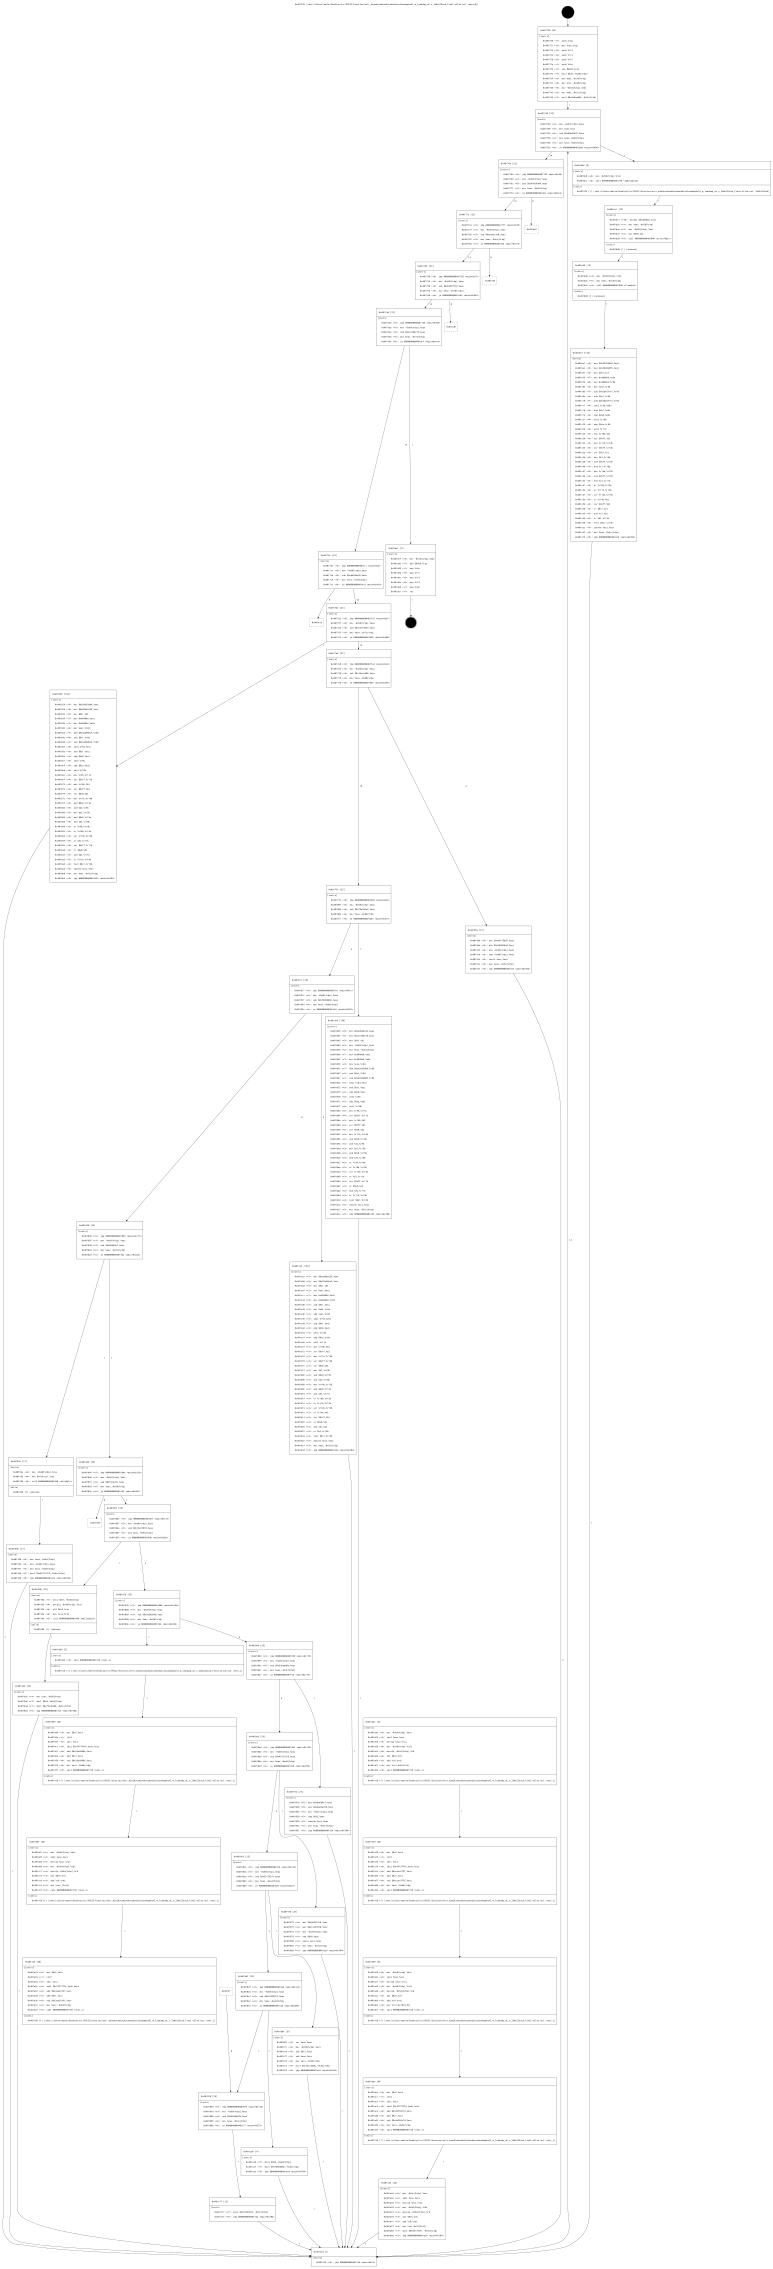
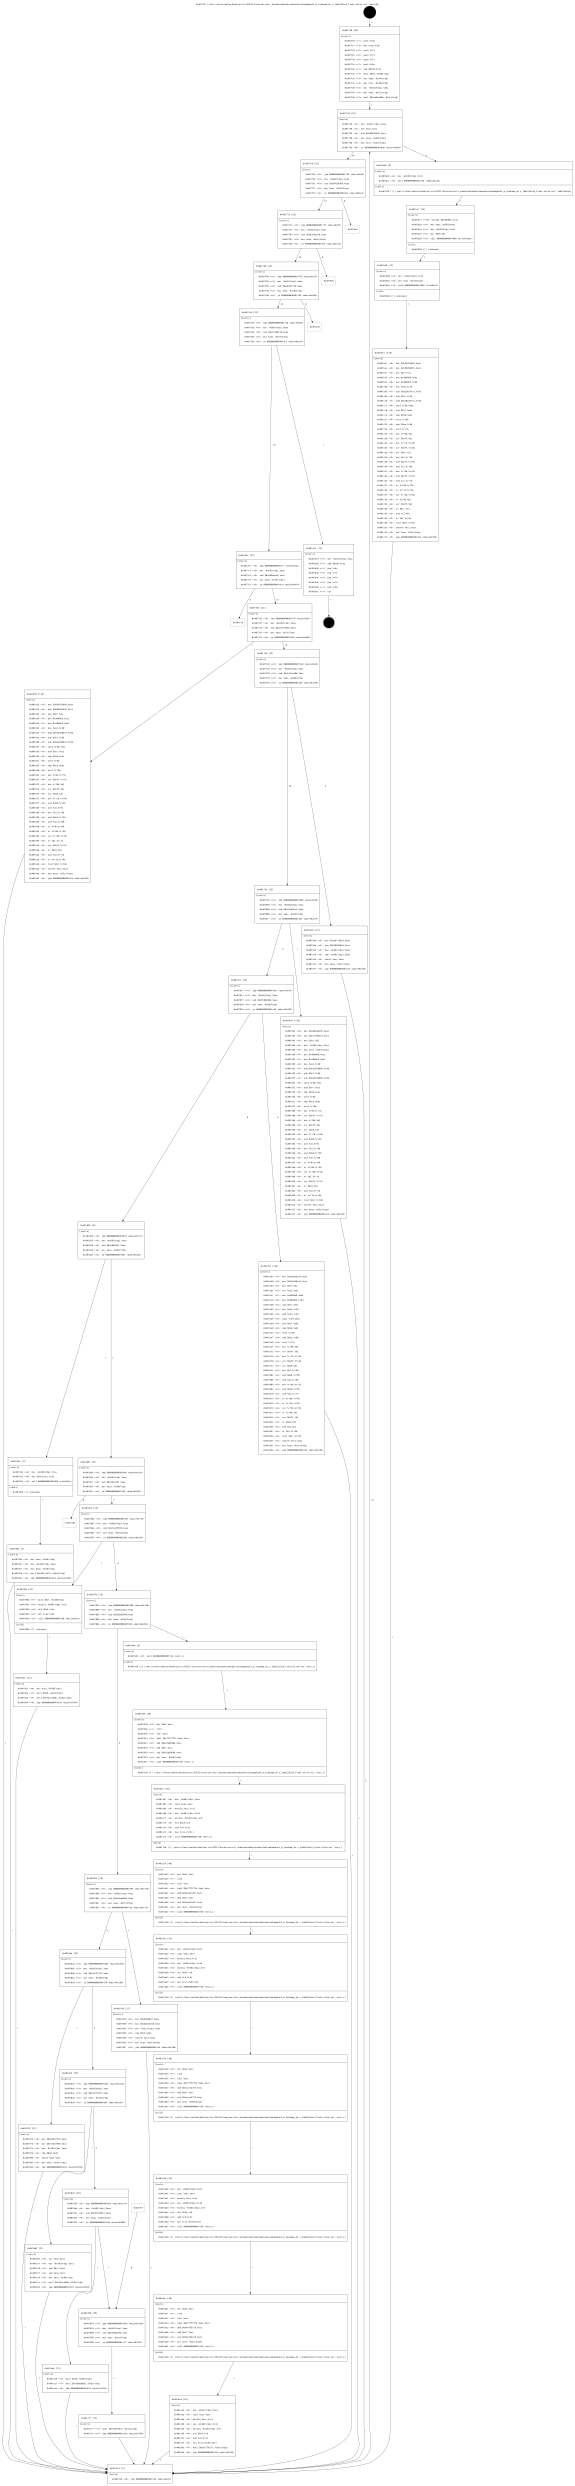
edge "0x401a24 [40]" -> "0x401a4c [36]": added, label "1"
